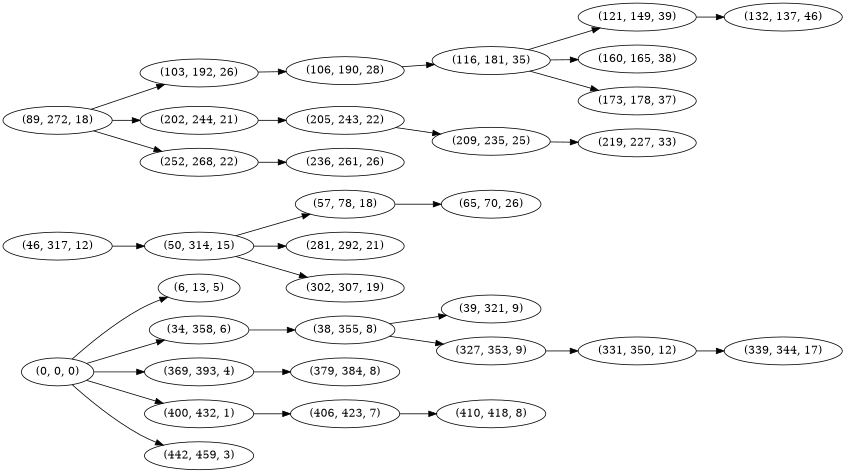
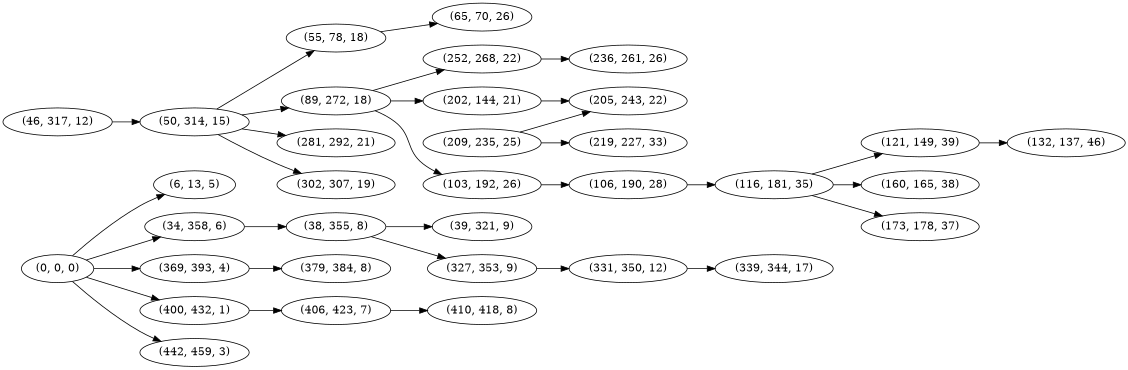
edge "(50, 314, 15)" -> "(89, 272, 18)": added
node "(202, 244, 21)": label "(202, 244, 21)" -> "(202, 144, 21)"
edge "(205, 243, 22)" -> "(209, 235, 25)": reversed
node "(57, 78, 18)": label "(57, 78, 18)" -> "(55, 78, 18)"
